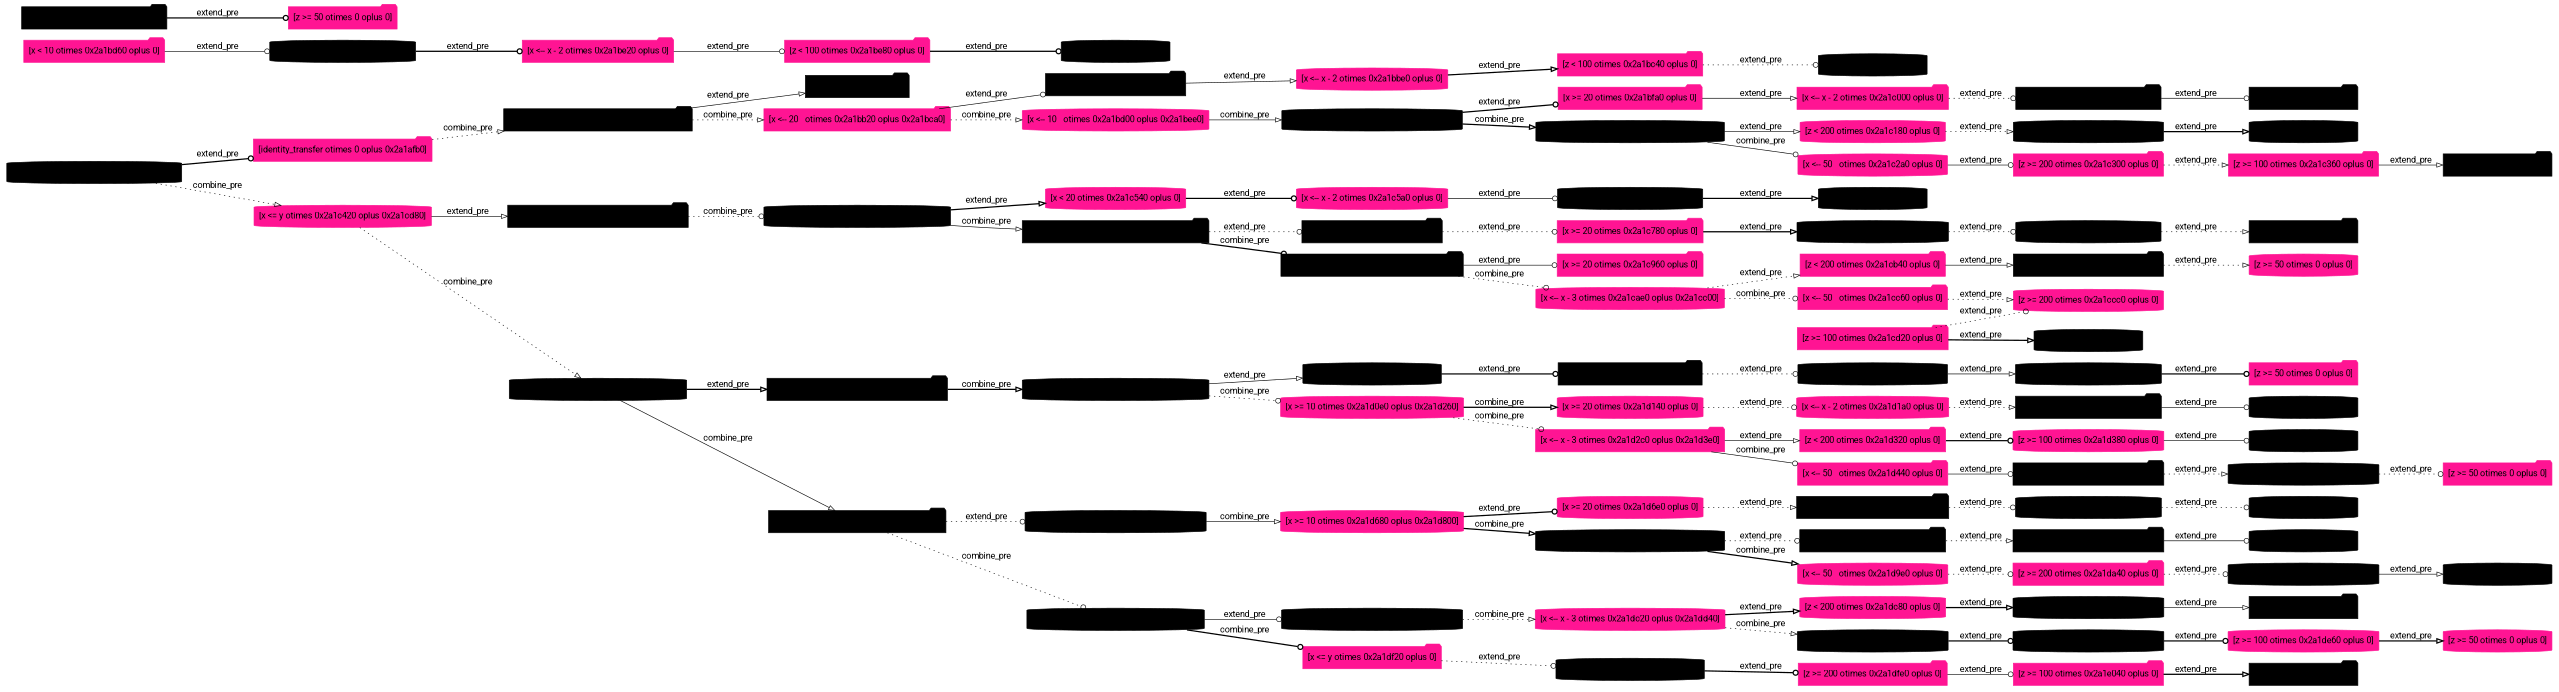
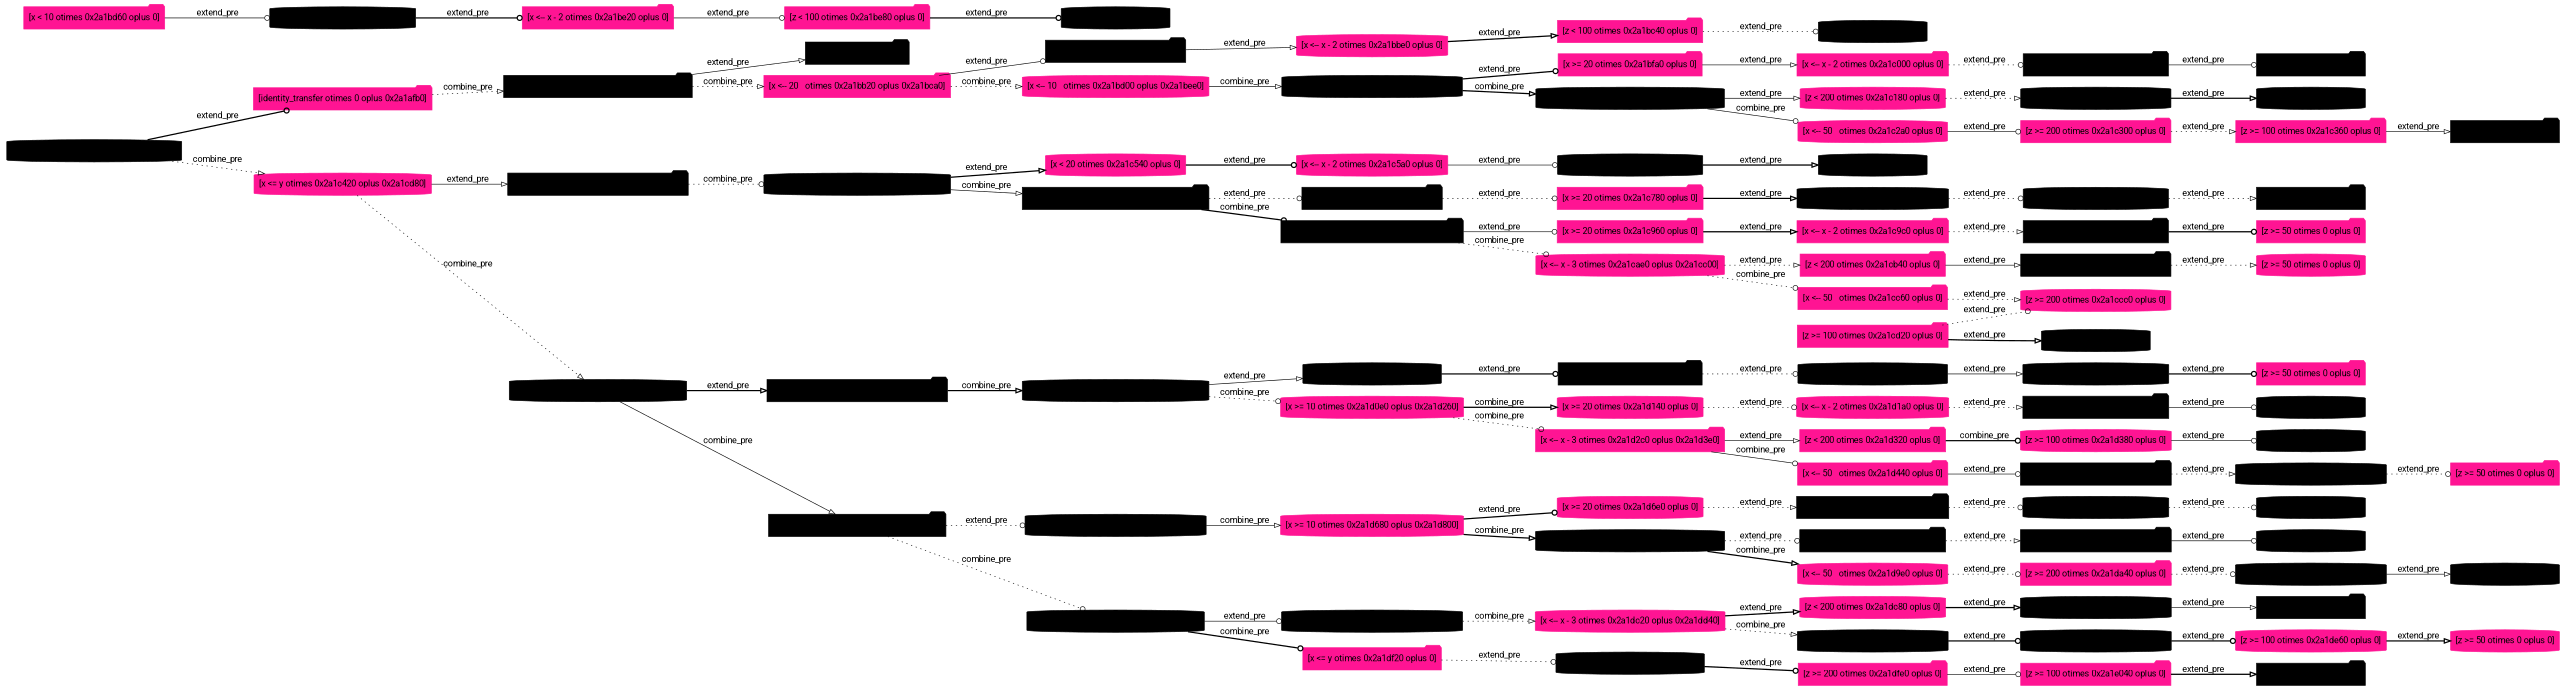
node "[x <-- x - 2 otimes 0x2a1c9c0 oplus 0]": added
edge "[z < 200 otimes 0x2a1d320 oplus 0]" -> "[z >= 100 otimes 0x2a1d380 oplus 0]": label "extend_pre" -> "combine_pre"
